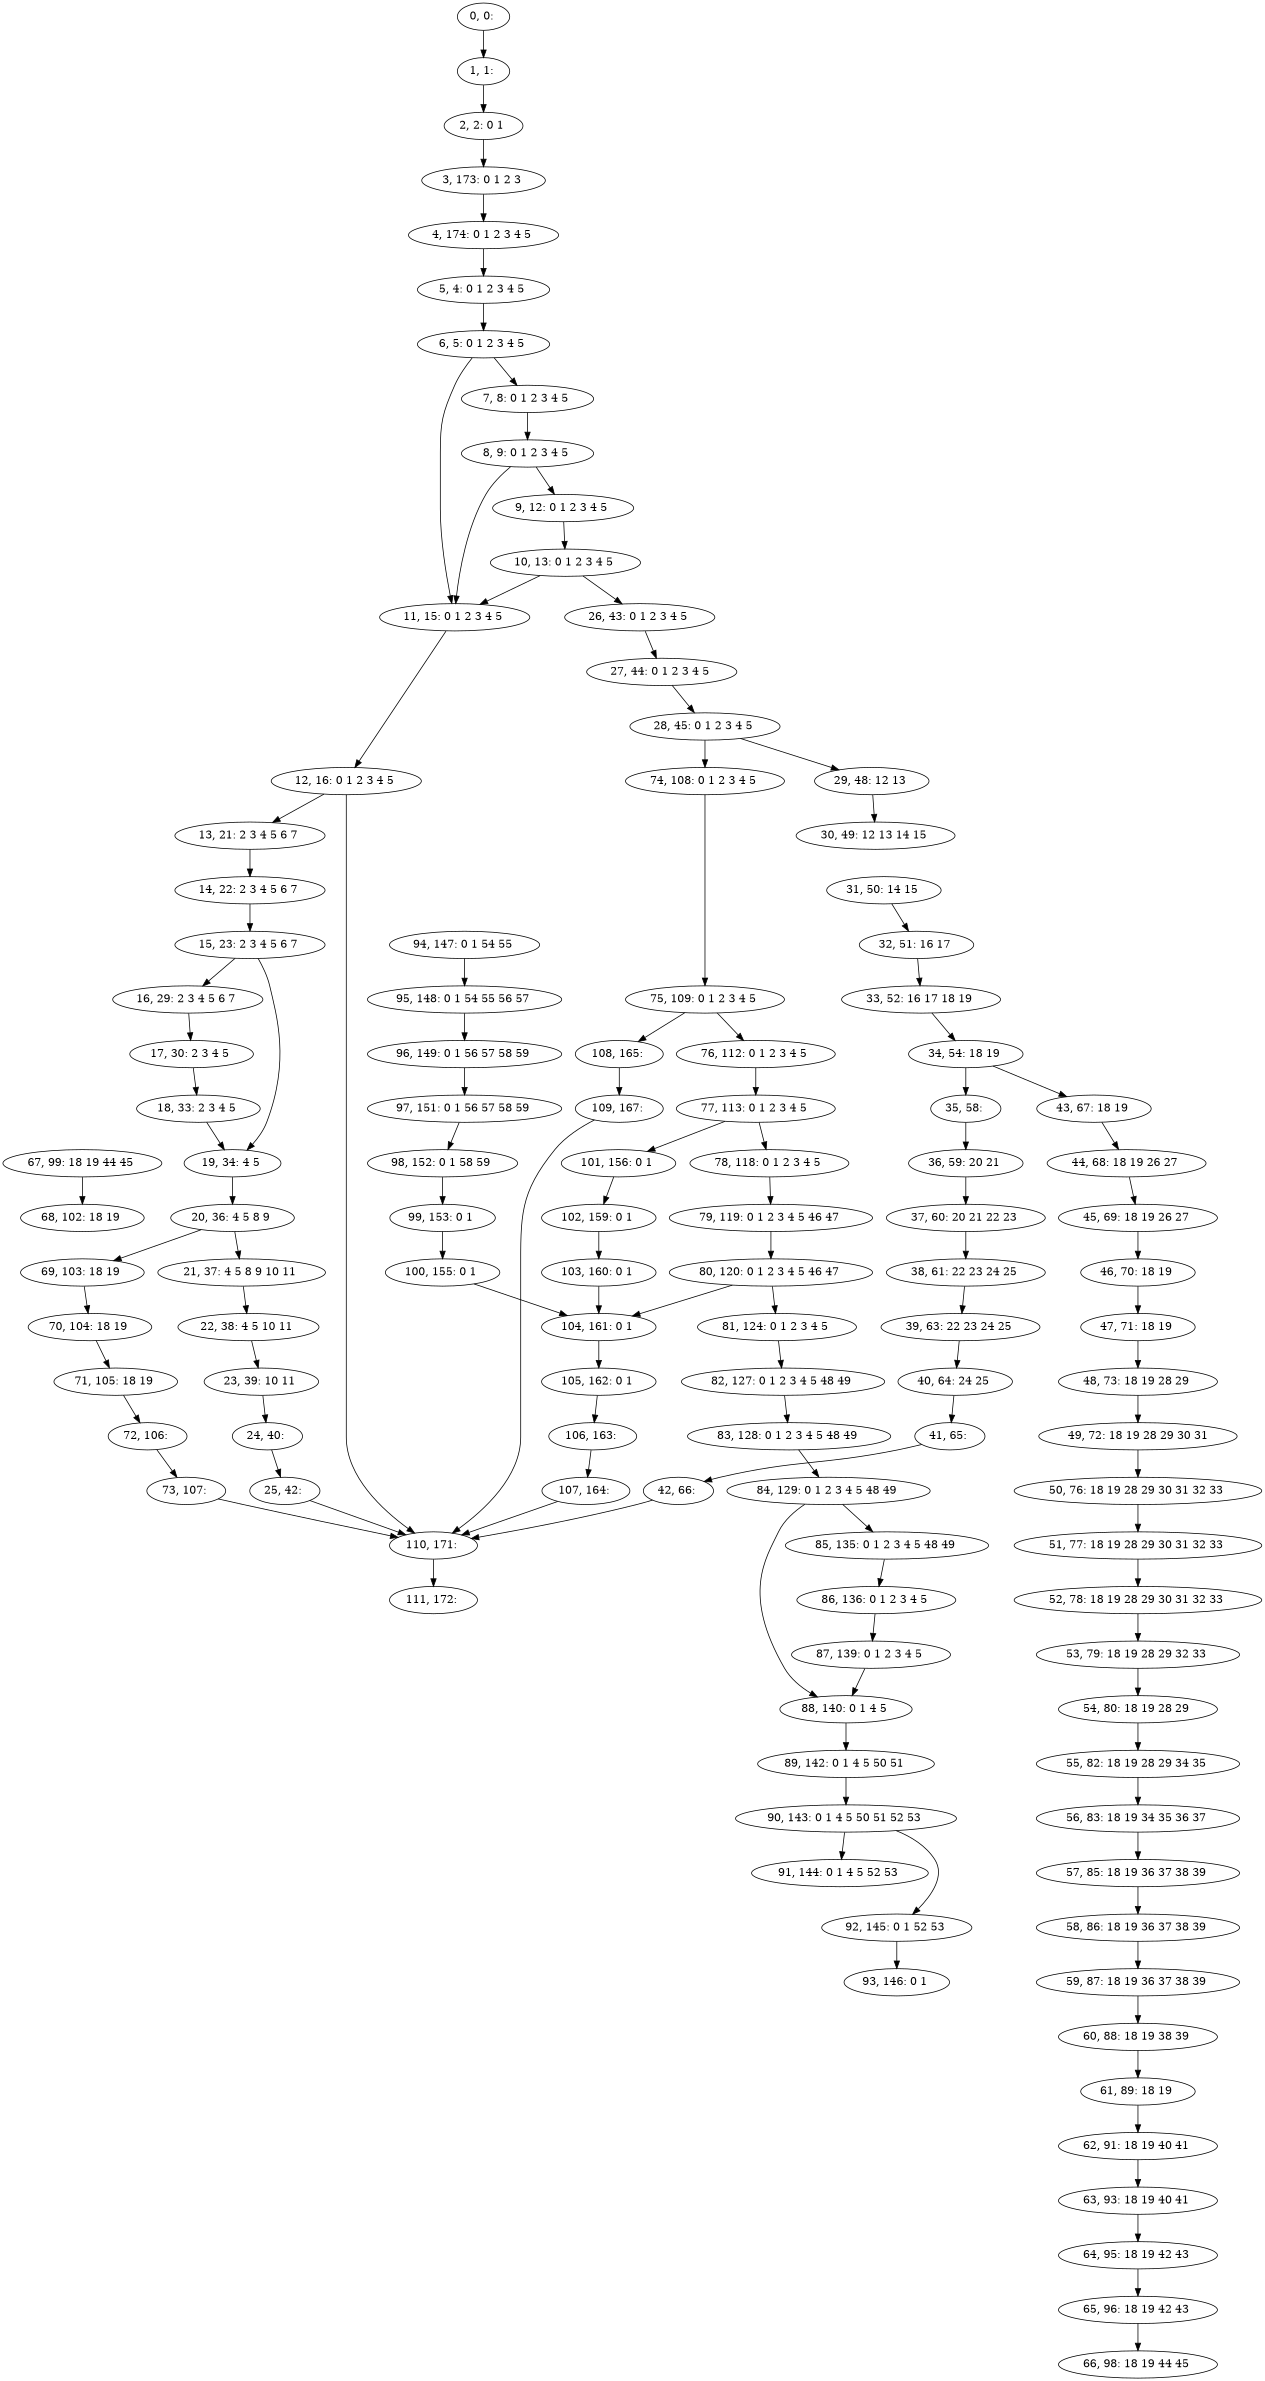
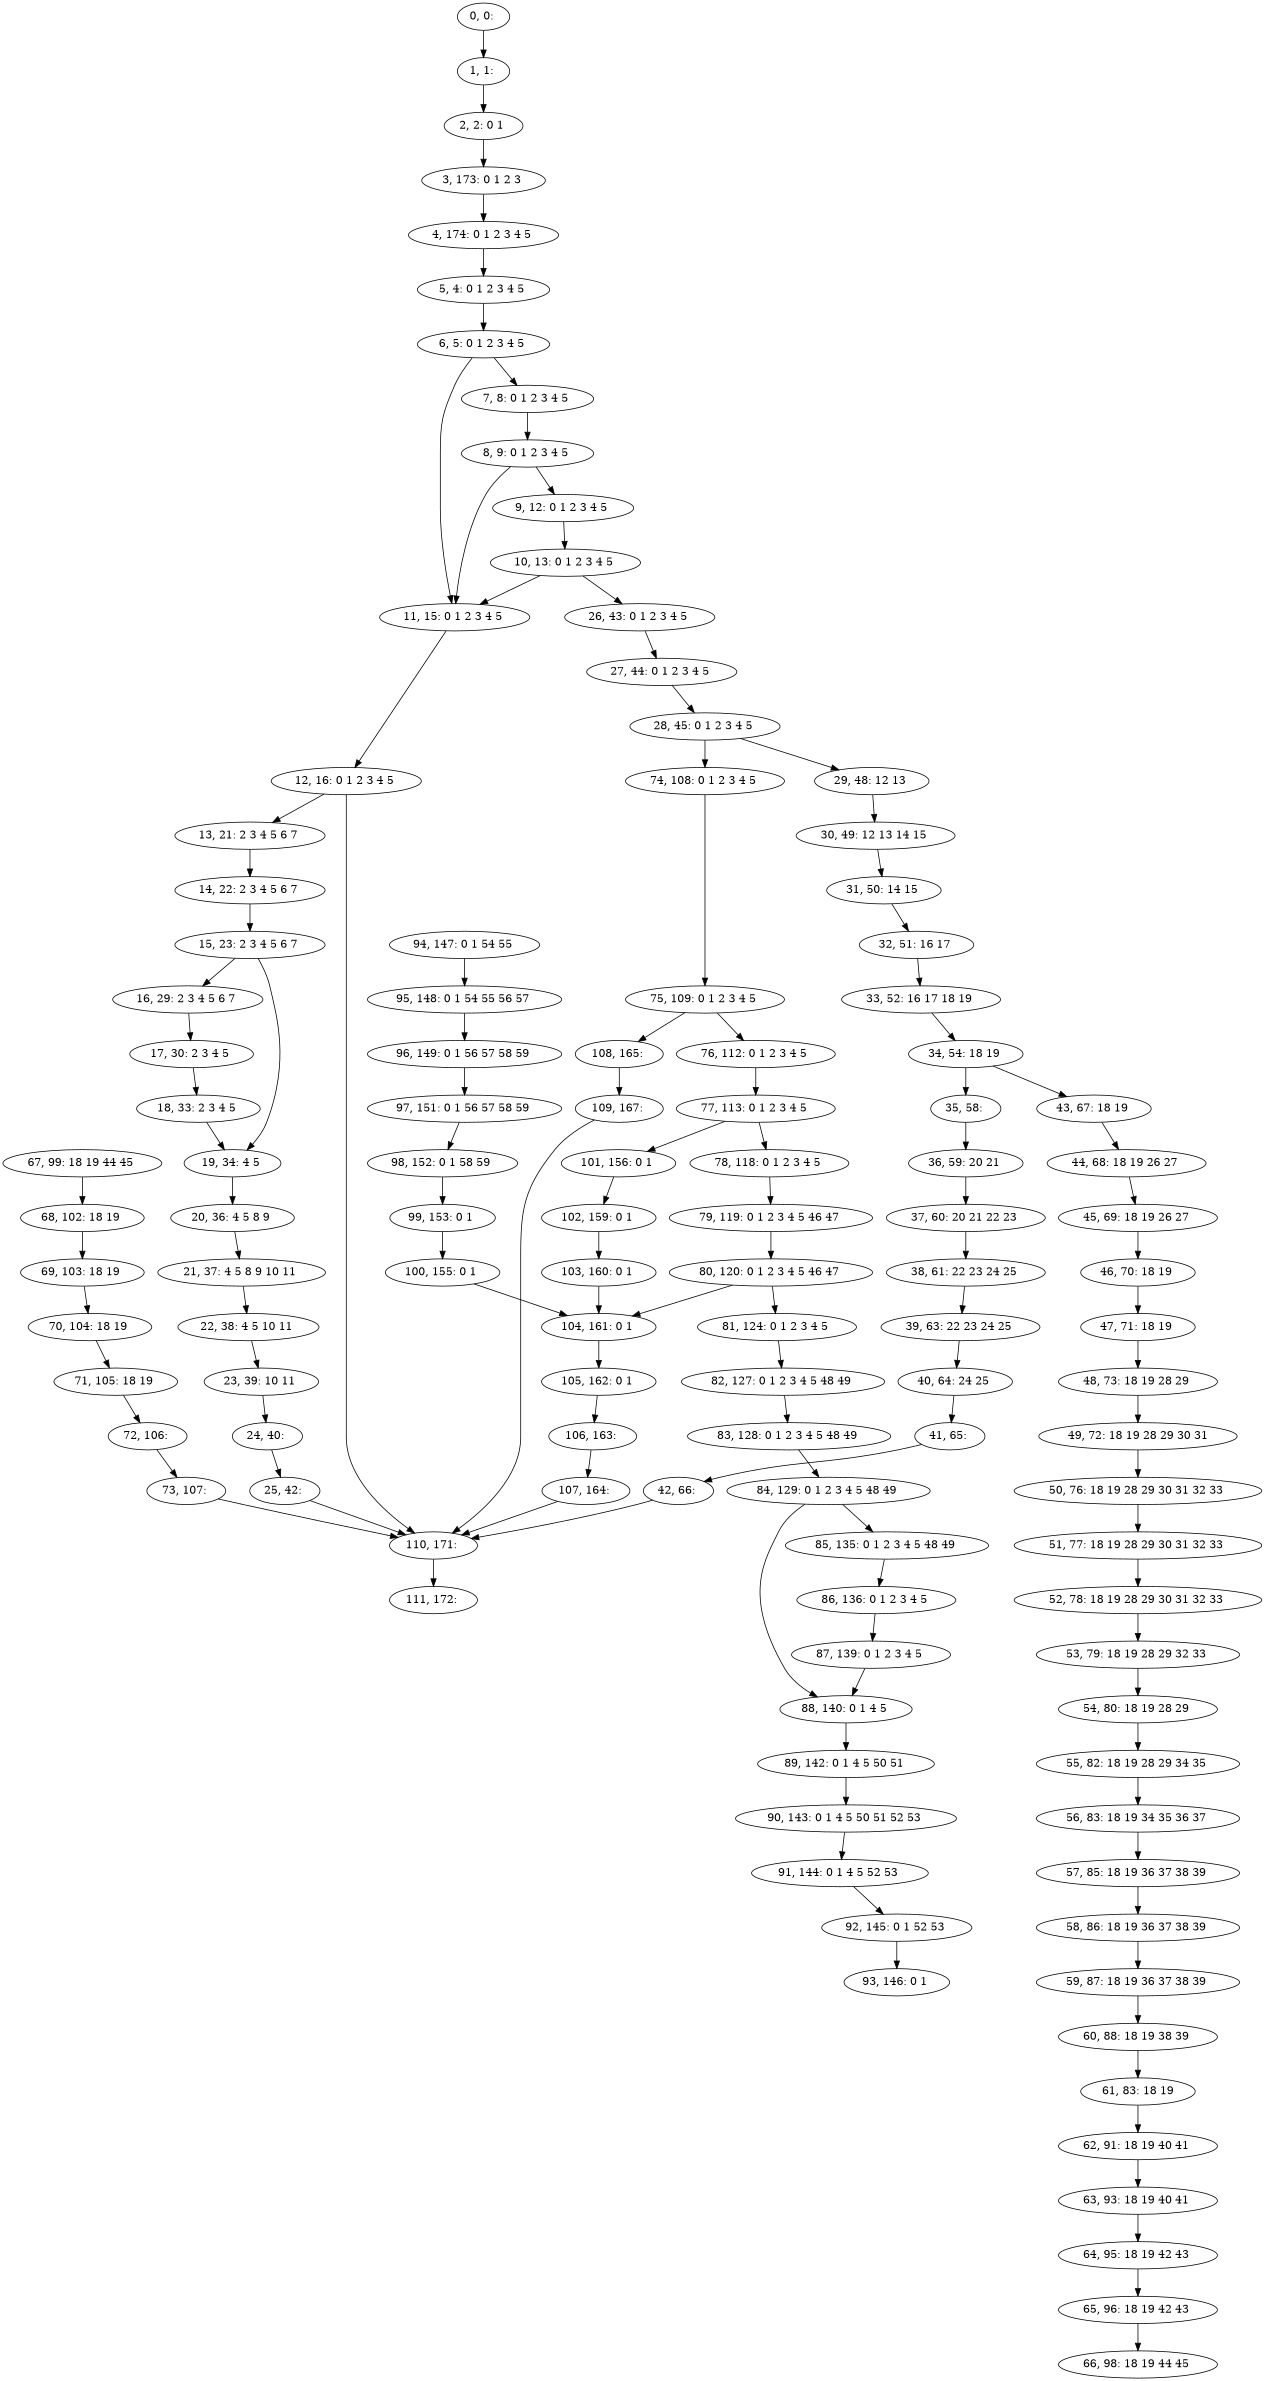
edge "30, 49: 12 13 14 15" -> "31, 50: 14 15": added
edge "20, 36: 4 5 8 9" -> "69, 103: 18 19": now "68, 102: 18 19" -> "69, 103: 18 19"
edge "90, 143: 0 1 4 5 50 51 52 53" -> "92, 145: 0 1 52 53": now "91, 144: 0 1 4 5 52 53" -> "92, 145: 0 1 52 53"
node "61, 89: 18 19": label "61, 89: 18 19" -> "61, 83: 18 19"
